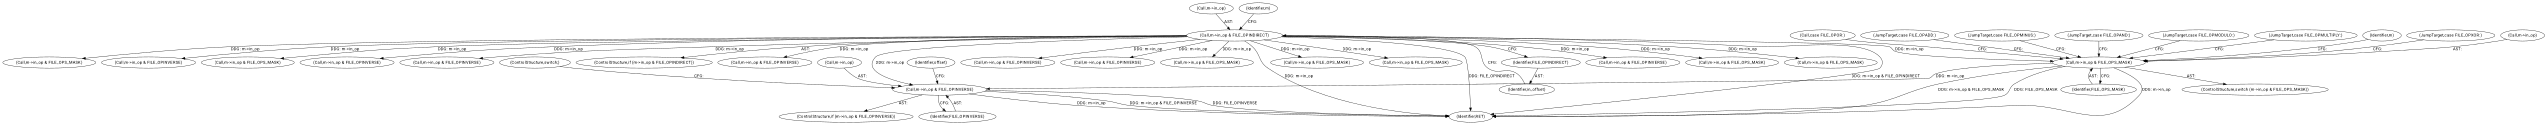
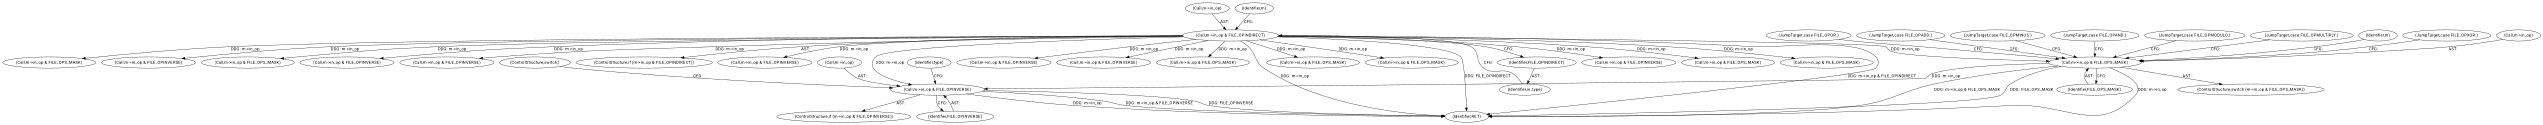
node "(Call,case FILE_OPOR:)": label "(Call,case FILE_OPOR:)" -> "(JumpTarget,case FILE_OPOR:)"
node "(Identifier,offset)": label "(Identifier,offset)" -> "(Identifier,type)"
node "(Identifier,in_offset)": label "(Identifier,in_offset)" -> "(Identifier,in_type)"
